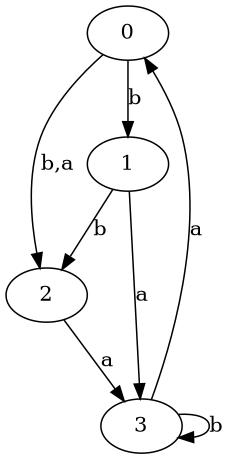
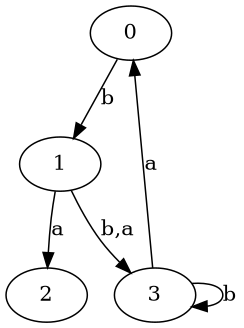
edge "0" -> "2": removed, label "b,a"
edge "1" -> "2": label "b" -> "a"
edge "1" -> "3": label "a" -> "b,a"
edge "2" -> "3": removed, label "a"
